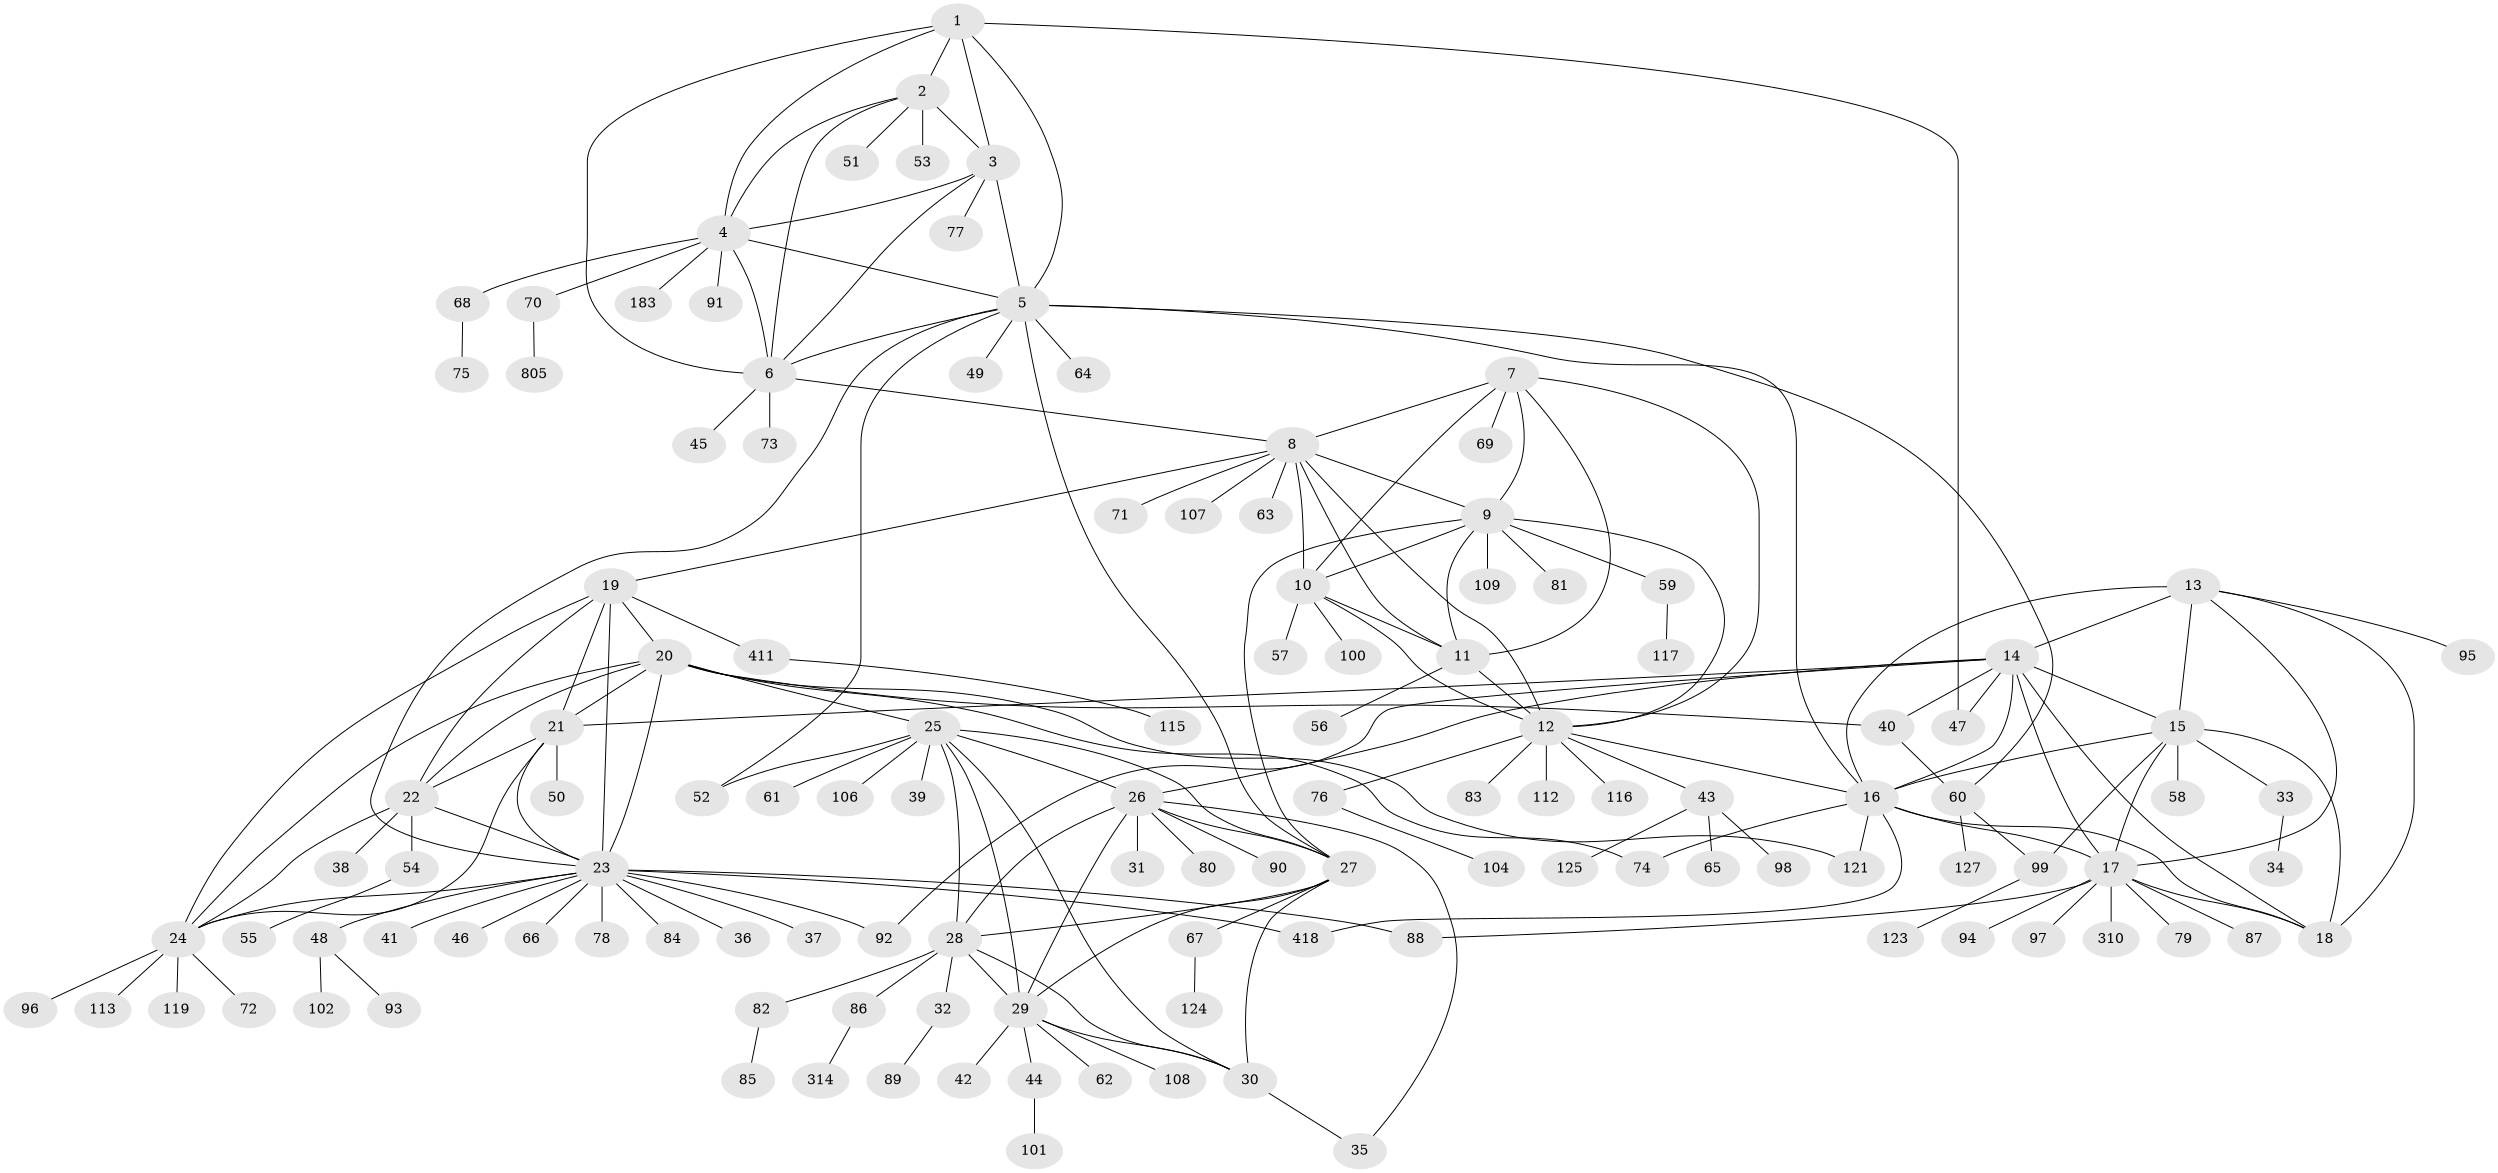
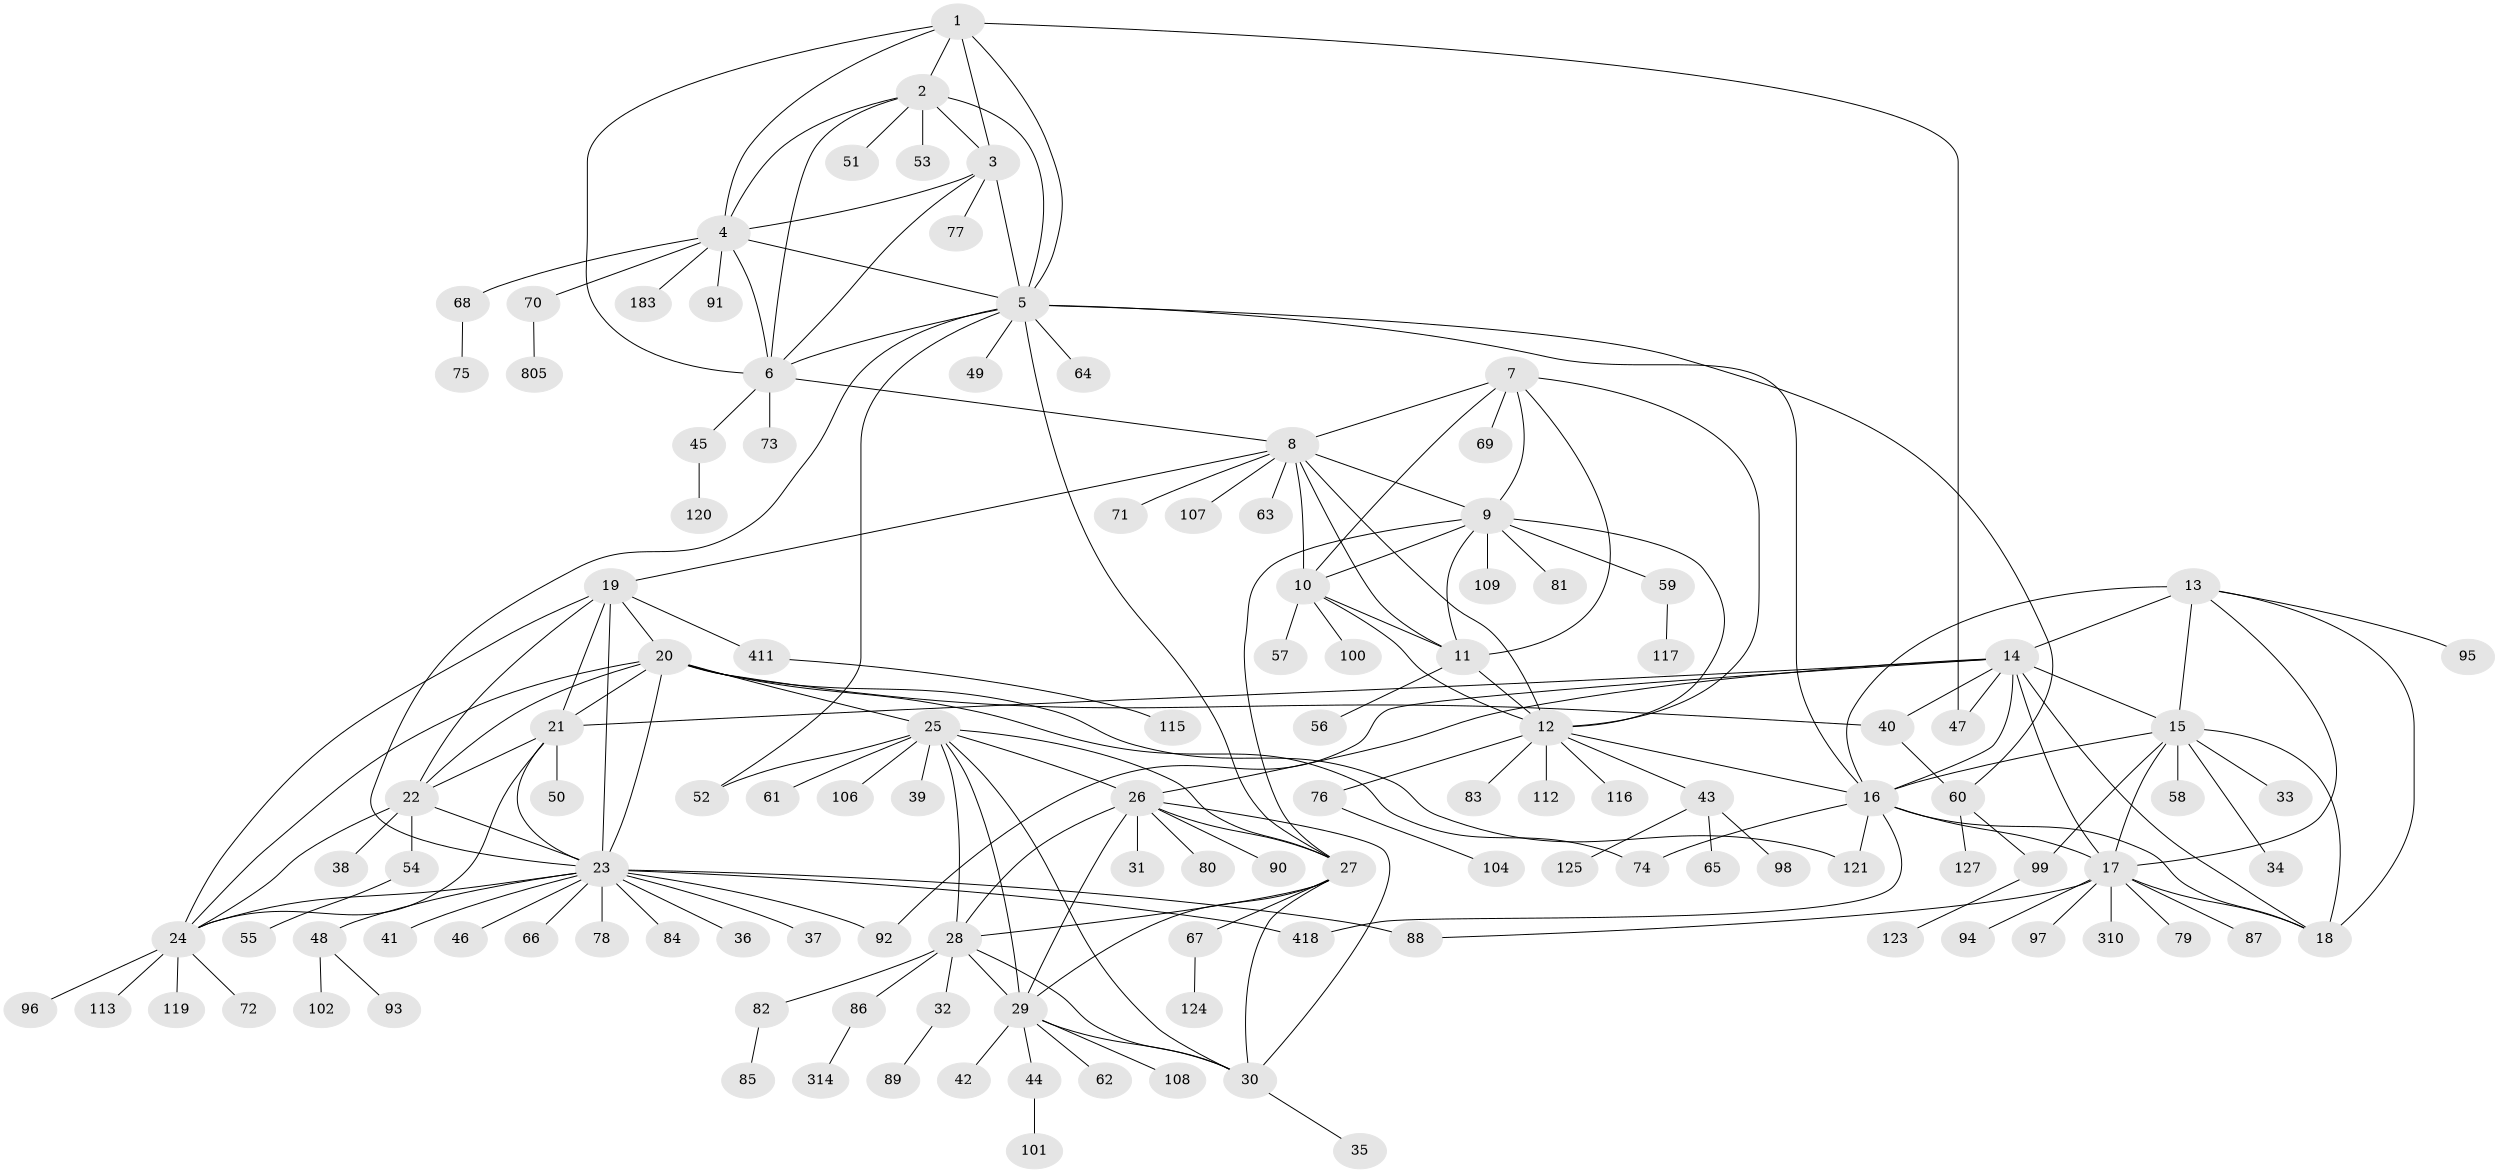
edge "2" -- "5": added
node "120": added
edge "33" -- "34": now "15" -- "34"
edge "26" -- "35": now "26" -- "30"
